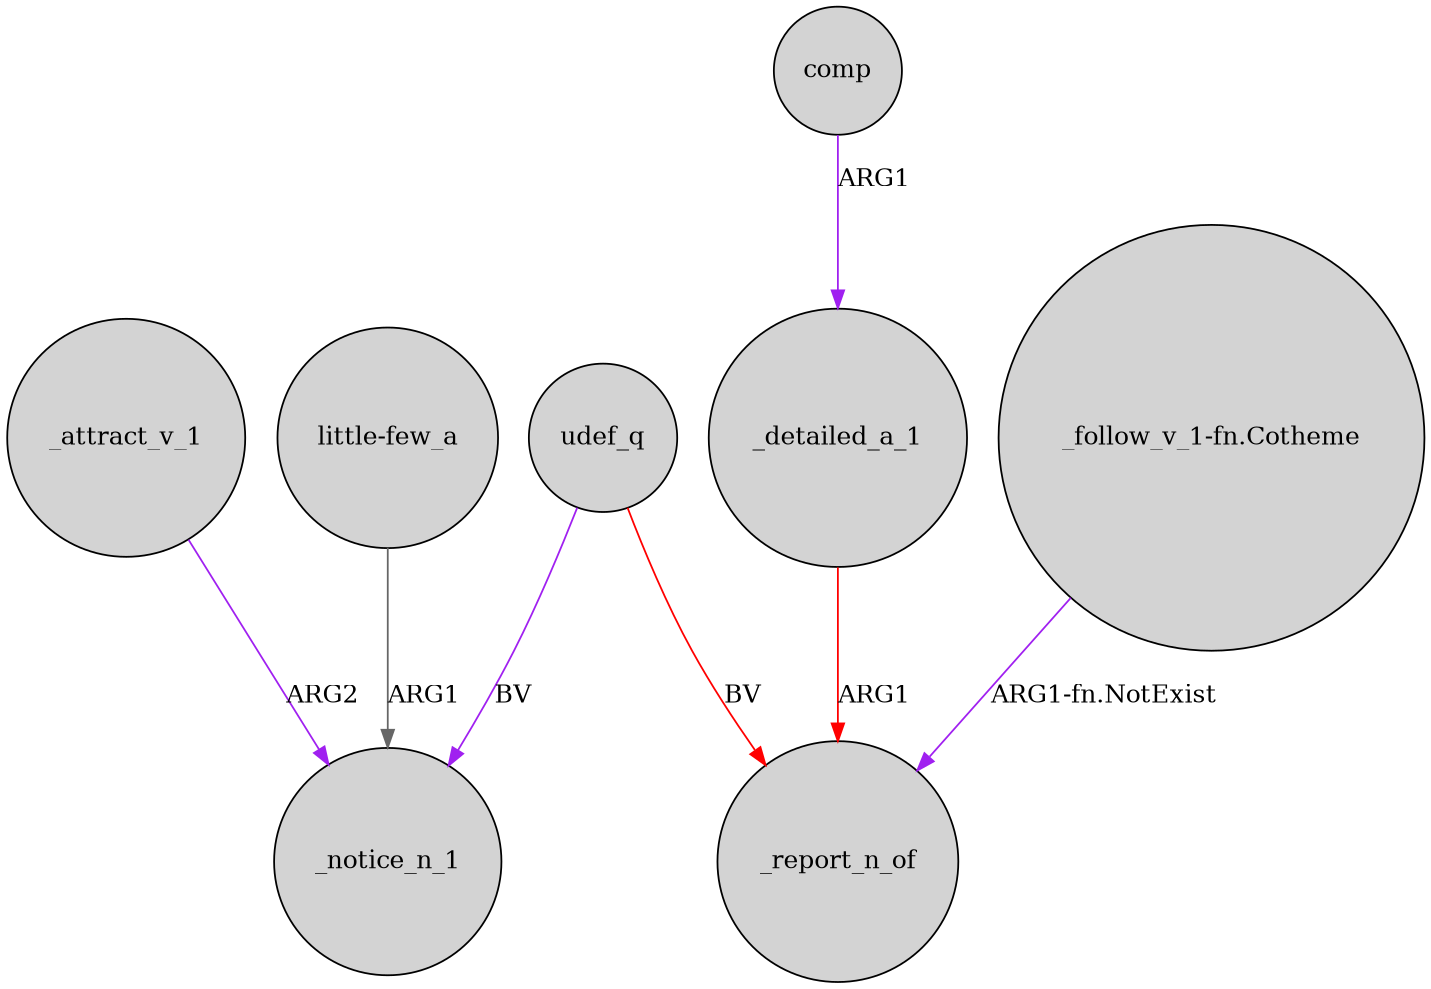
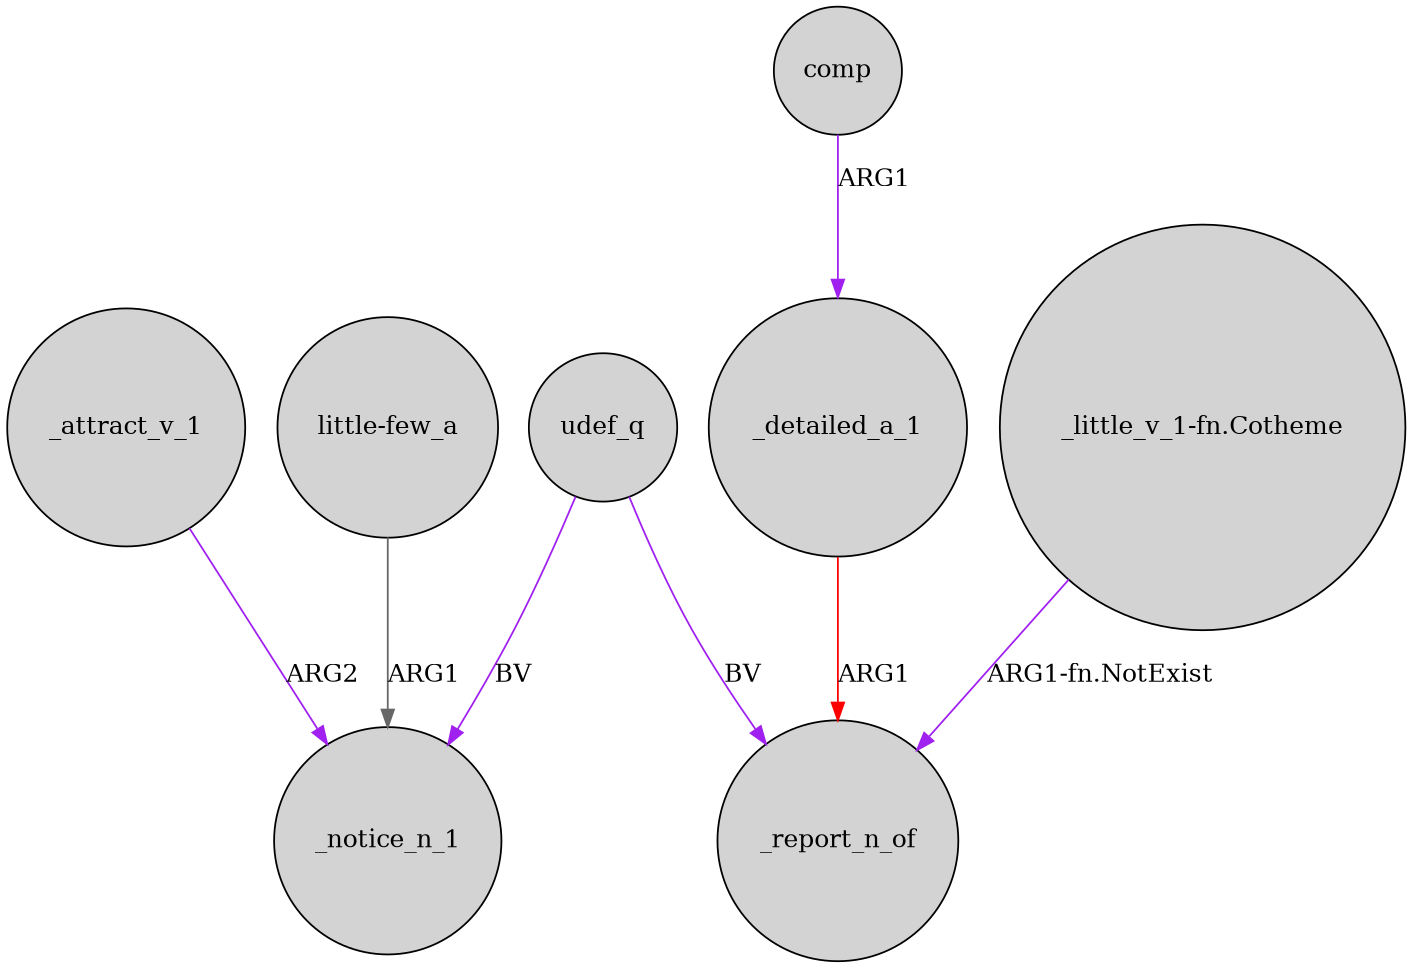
node "_follow_v_1-fn.Cotheme": label "_follow_v_1-fn.Cotheme" -> "_little_v_1-fn.Cotheme"
edge "udef_q" -> "_report_n_of": color red -> purple
